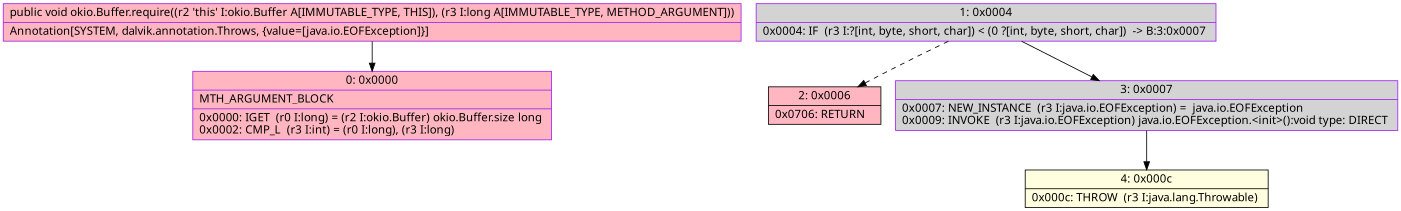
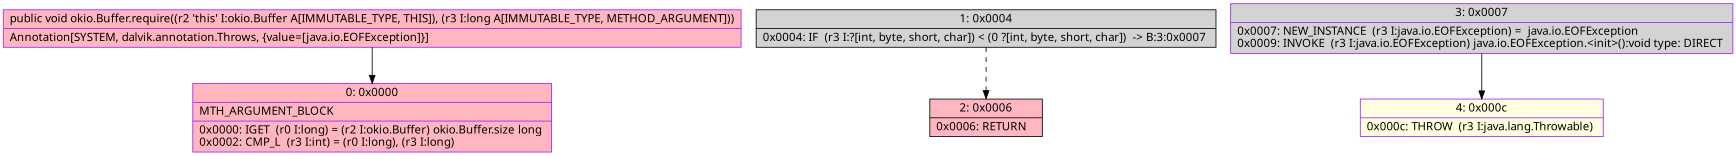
node "1: 0x0004": color purple -> black
edge "1: 0x0004" -> "3: 0x0007": removed
node "2: 0x0006": text "0x0706: RETURN" -> "0x0006: RETURN"
node "4: 0x000c": color black -> purple
